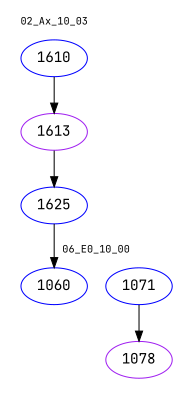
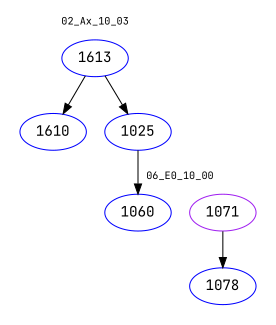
edge "1610" -> "1613": reversed
node "1613": color purple -> blue
node "1625": label "1625" -> "1025"
node "1071": color blue -> purple
node "1078": color purple -> blue
